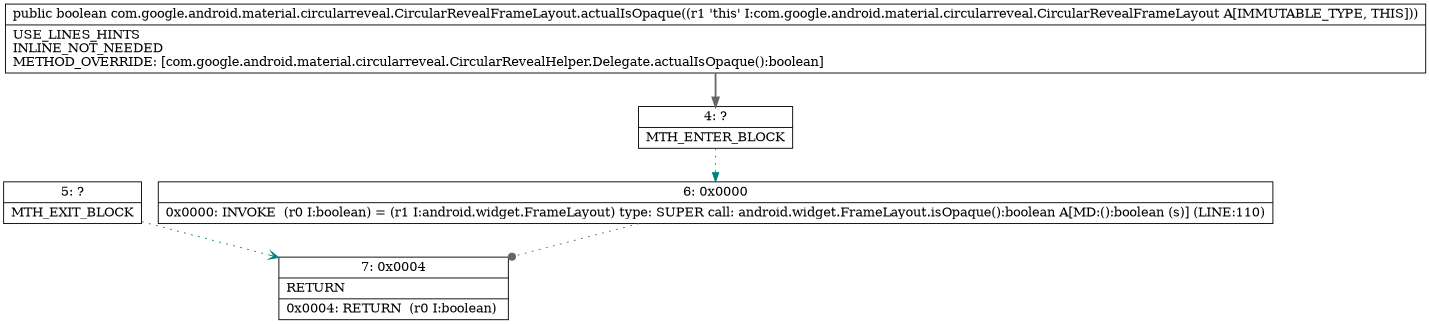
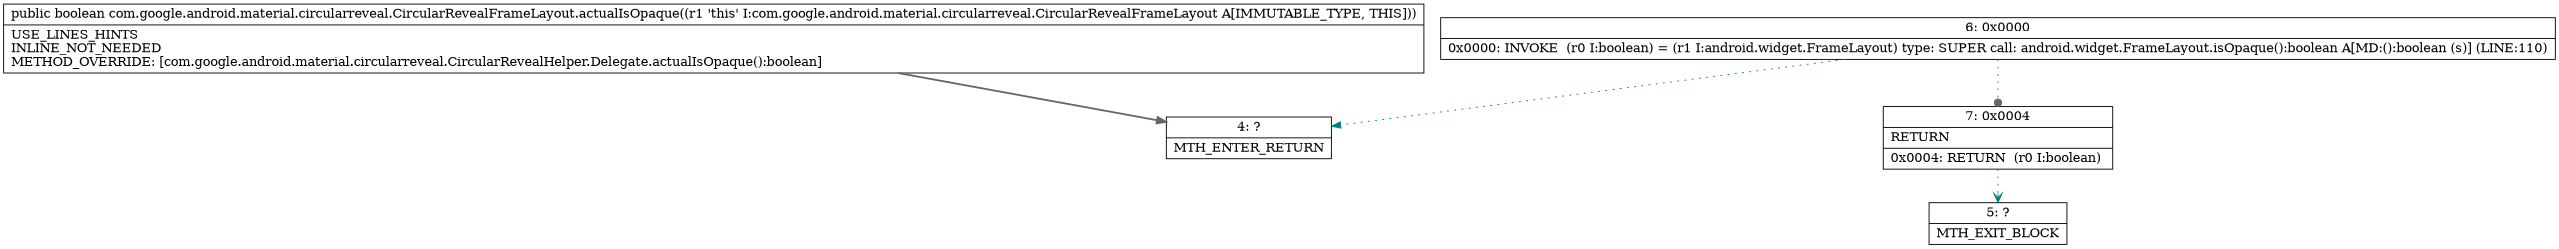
node "4: ?": text "MTH_ENTER_BLOCK" -> "MTH_ENTER_RETURN"
edge "4: ?" -> "6: 0x0000": reversed
edge "5: ?" -> "7: 0x0004": reversed
